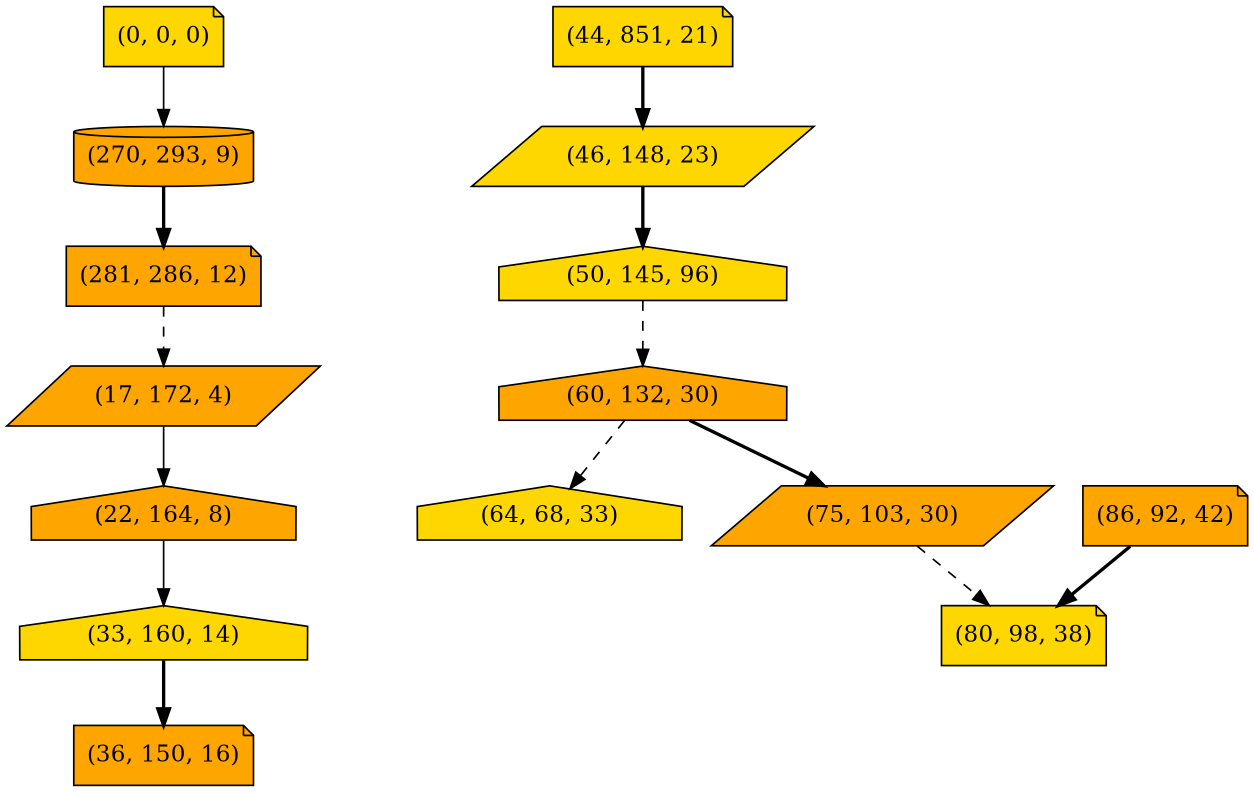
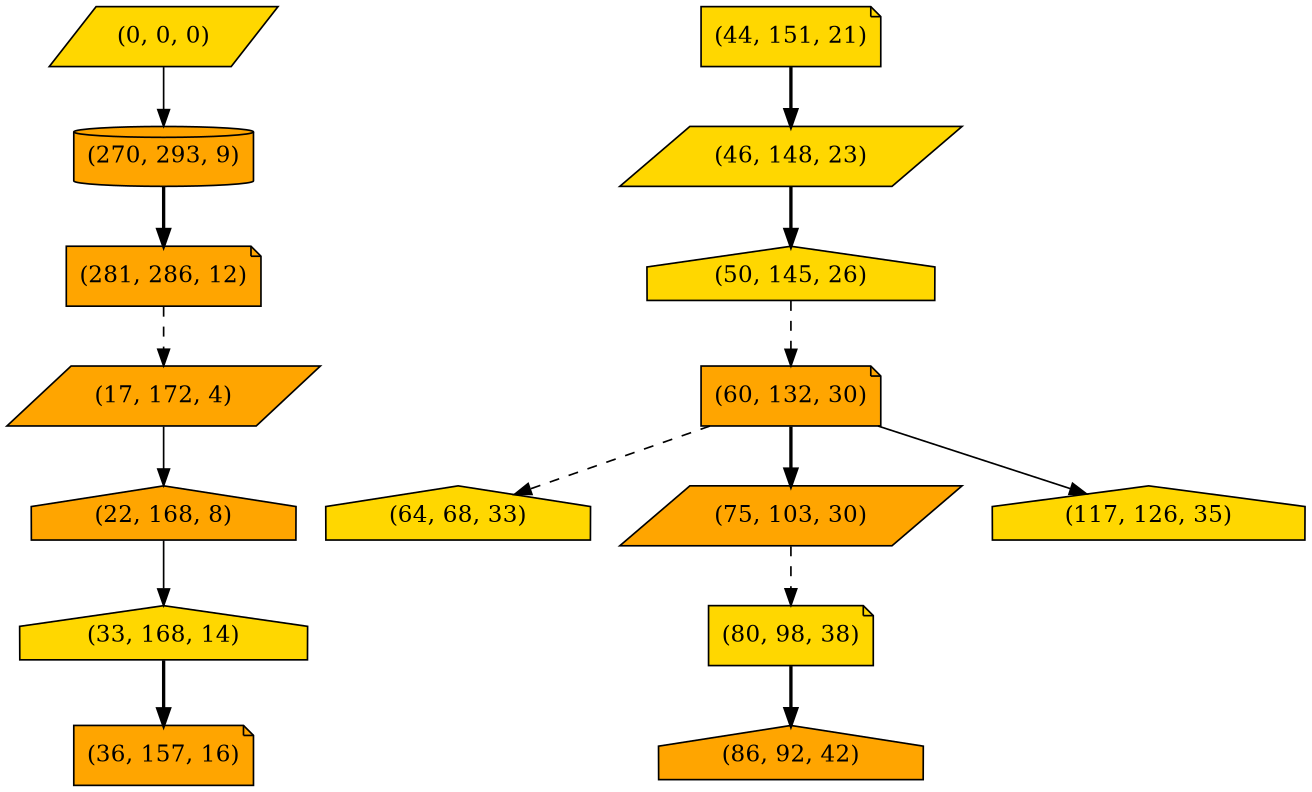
node "(0, 0, 0)": shape note -> parallelogram
node "(44, 851, 21)": label "(44, 851, 21)" -> "(44, 151, 21)"
node "(50, 145, 96)": label "(50, 145, 96)" -> "(50, 145, 26)"
node "(60, 132, 30)": shape house -> note
node "(22, 164, 8)": label "(22, 164, 8)" -> "(22, 168, 8)"
node "(117, 126, 35)": added
node "(86, 92, 42)": shape note -> house
edge "(86, 92, 42)" -> "(80, 98, 38)": reversed
node "(33, 160, 14)": label "(33, 160, 14)" -> "(33, 168, 14)"
node "(36, 150, 16)": label "(36, 150, 16)" -> "(36, 157, 16)"
